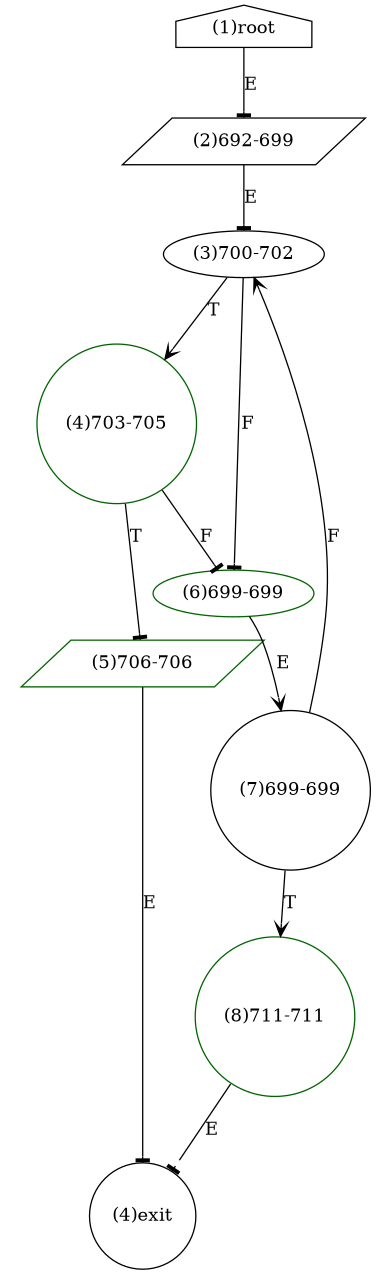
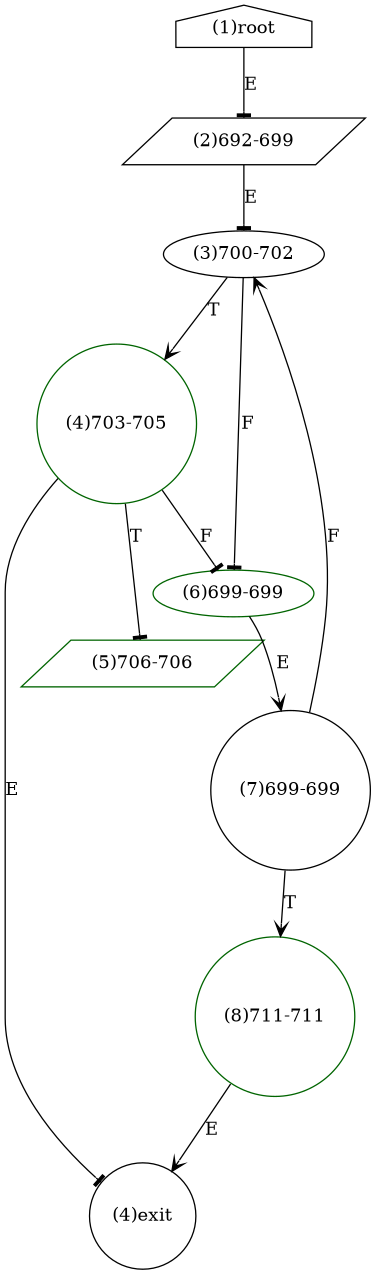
edge "(5)706-706" -> "(4)exit": now "(4)703-705" -> "(4)exit"
edge "(8)711-711" -> "(4)exit": arrowhead tee -> vee
